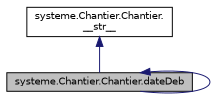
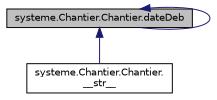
edge "systeme.Chantier.Chantier.dateDeb" -> "systeme.Chantier.Chantier. __str__": reversed
